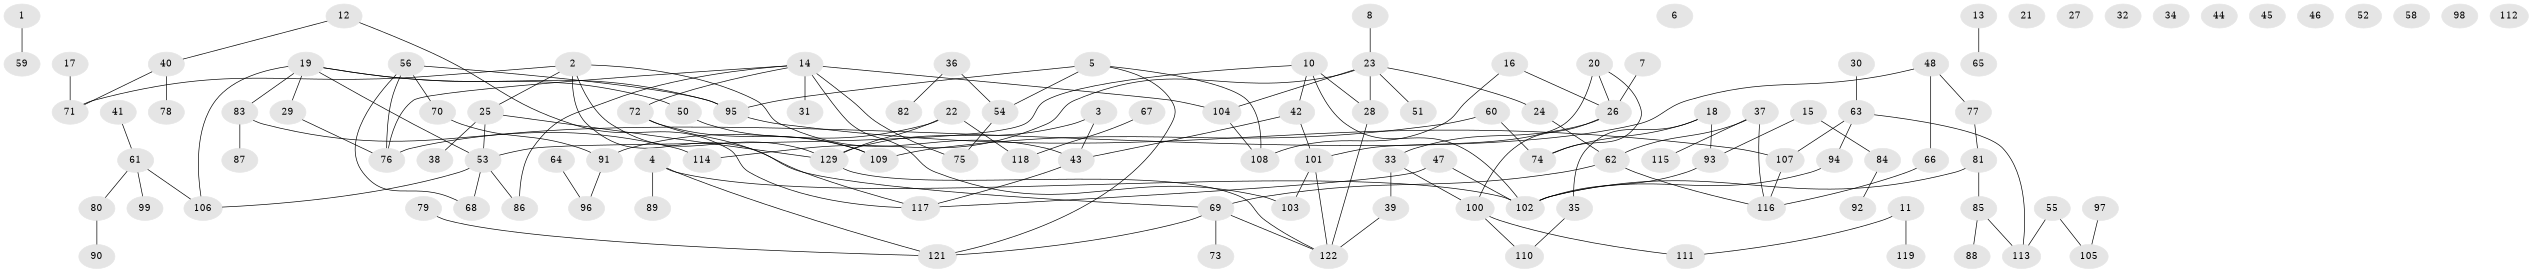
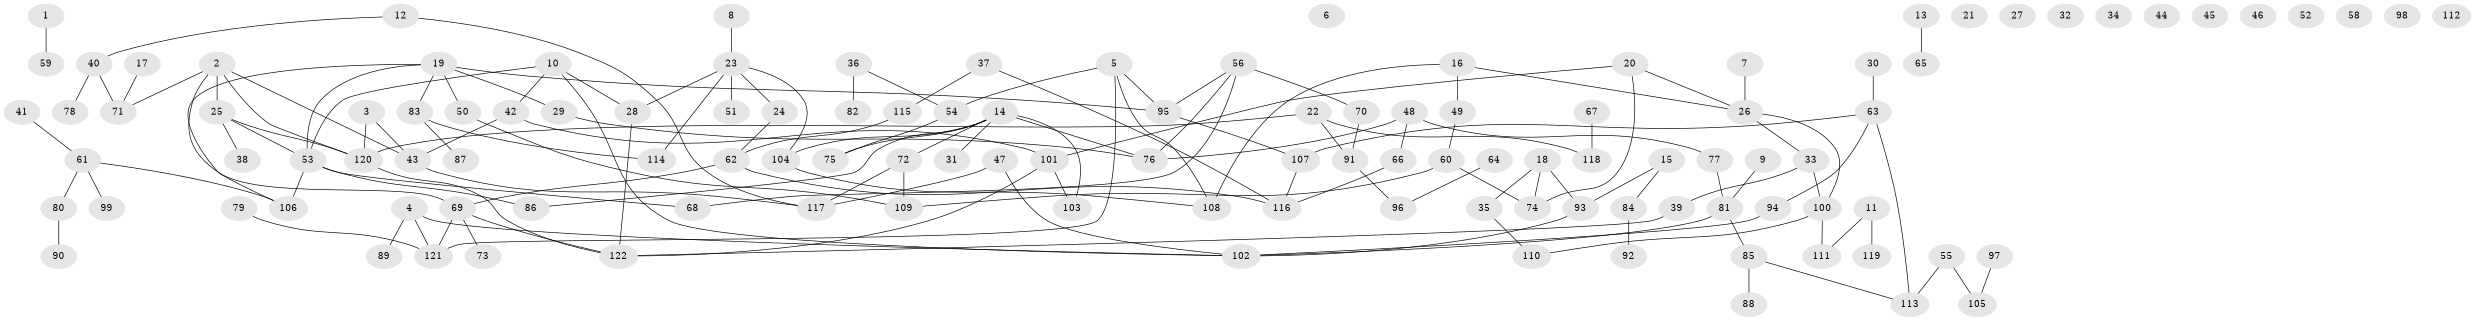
node "49": added
edge "37" -- "62": now "115" -- "62"
node "129": label "129" -> "120"
node "9": added
